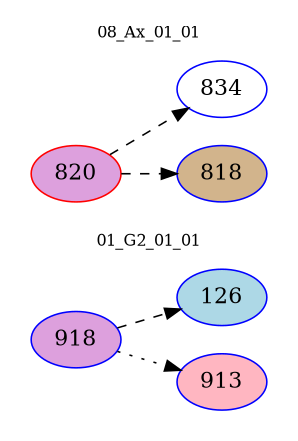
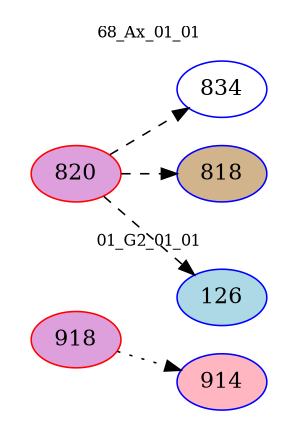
cluster "08_Ax_01_01": label "08_Ax_01_01" -> "68_Ax_01_01"
edge "918" -> "126": now "820" -> "126"
node "918": color blue -> red
node "913": label "913" -> "914"
